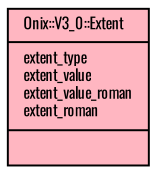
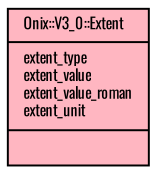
node "Onix::V3_0::Extent": text "extent_roman" -> "extent_unit"
